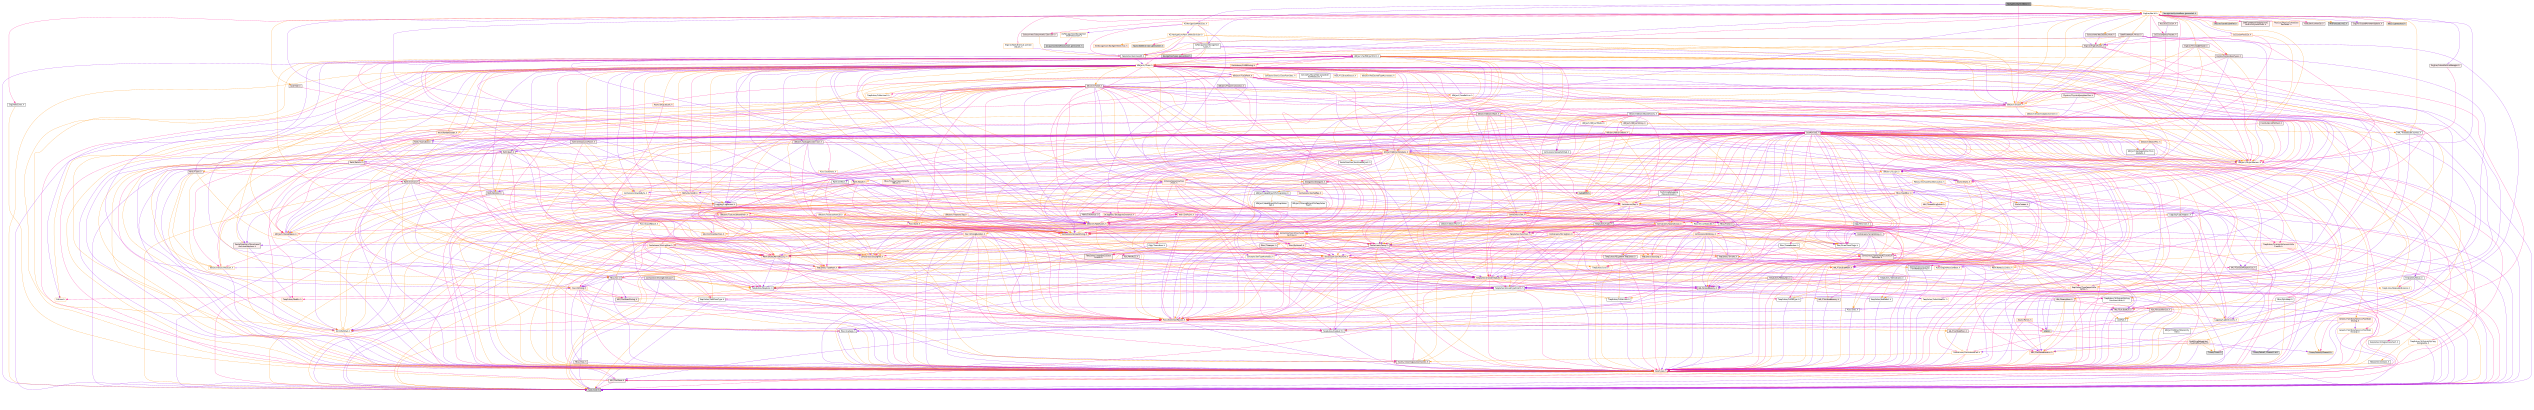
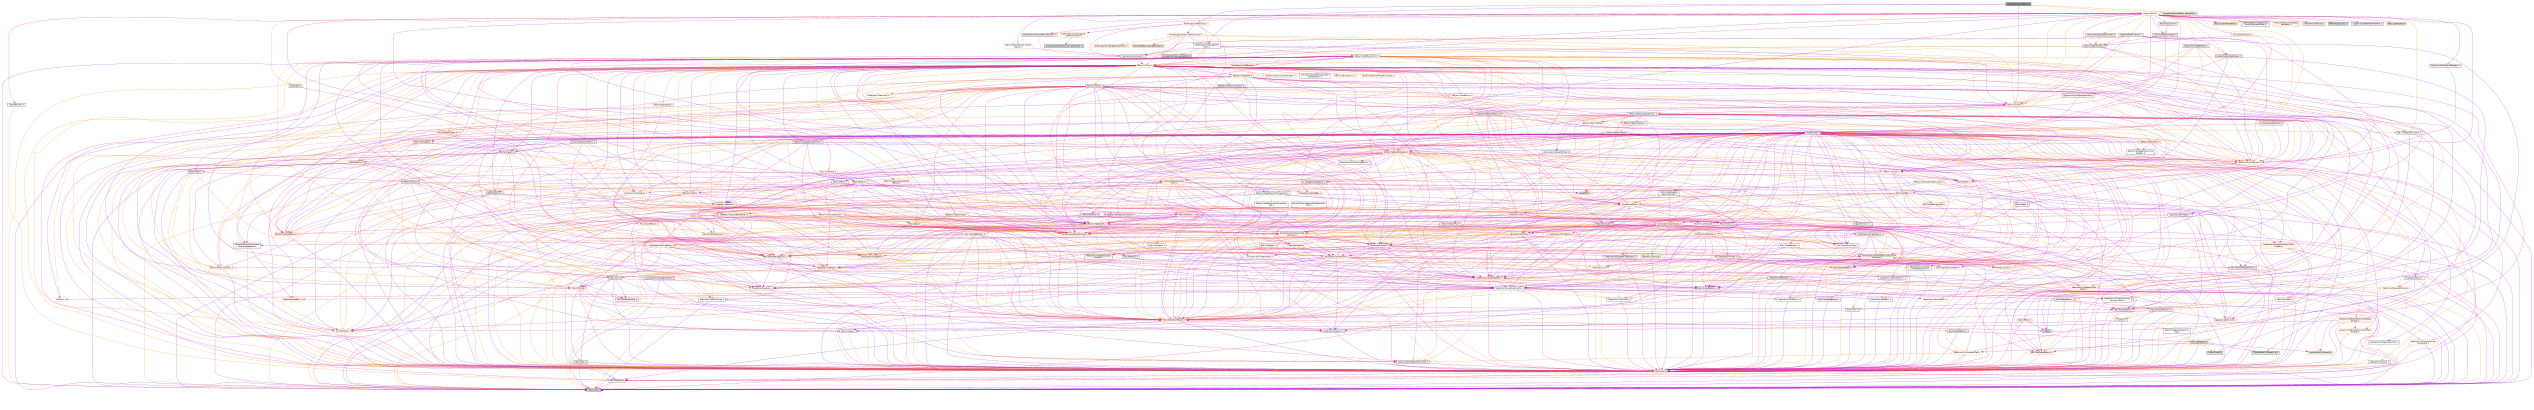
node "UObject/ObjectCompileContext.h": removed
node "atomic": color darkorange -> black
